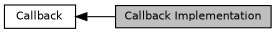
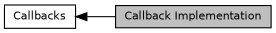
node "Callback": label "Callback" -> "Callbacks"
